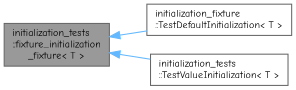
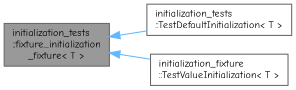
node "initialization_fixture ::TestDefaultInitialization< T >": label "initialization_fixture ::TestDefaultInitialization< T >" -> "initialization_tests ::TestDefaultInitialization< T >"
node "initialization_tests ::TestValueInitialization< T >": label "initialization_tests ::TestValueInitialization< T >" -> "initialization_fixture ::TestValueInitialization< T >"
